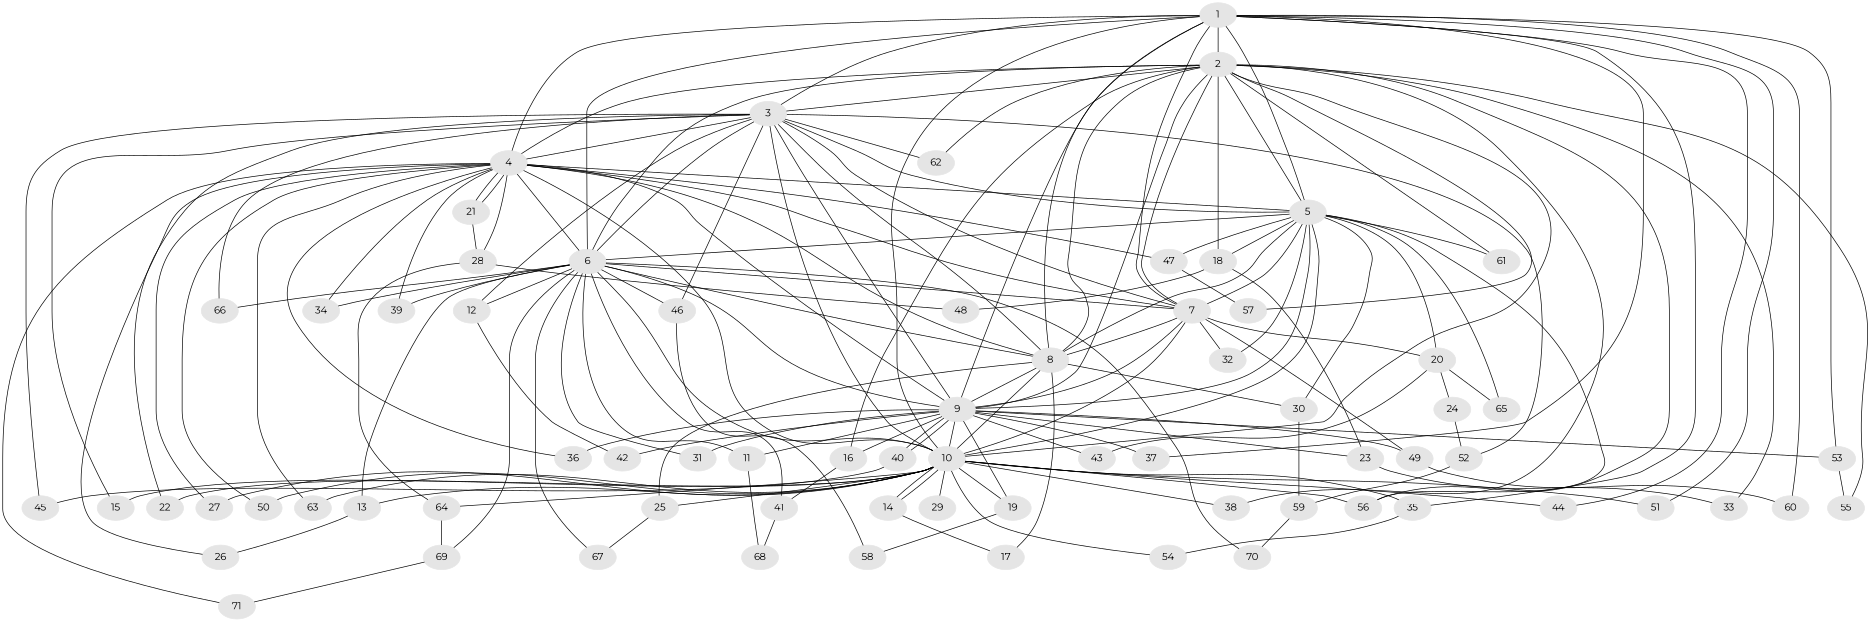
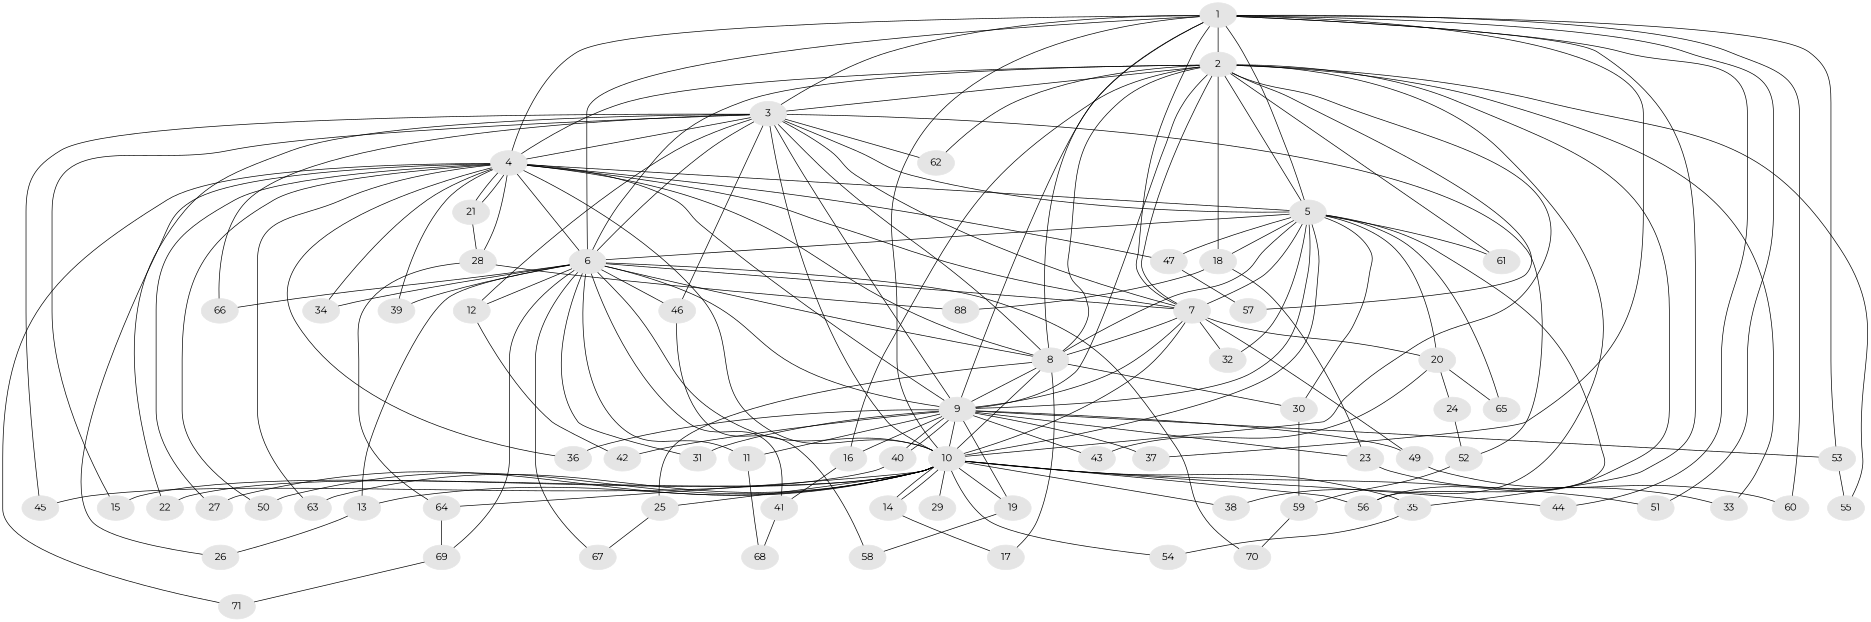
node "48": label "48" -> "88"
